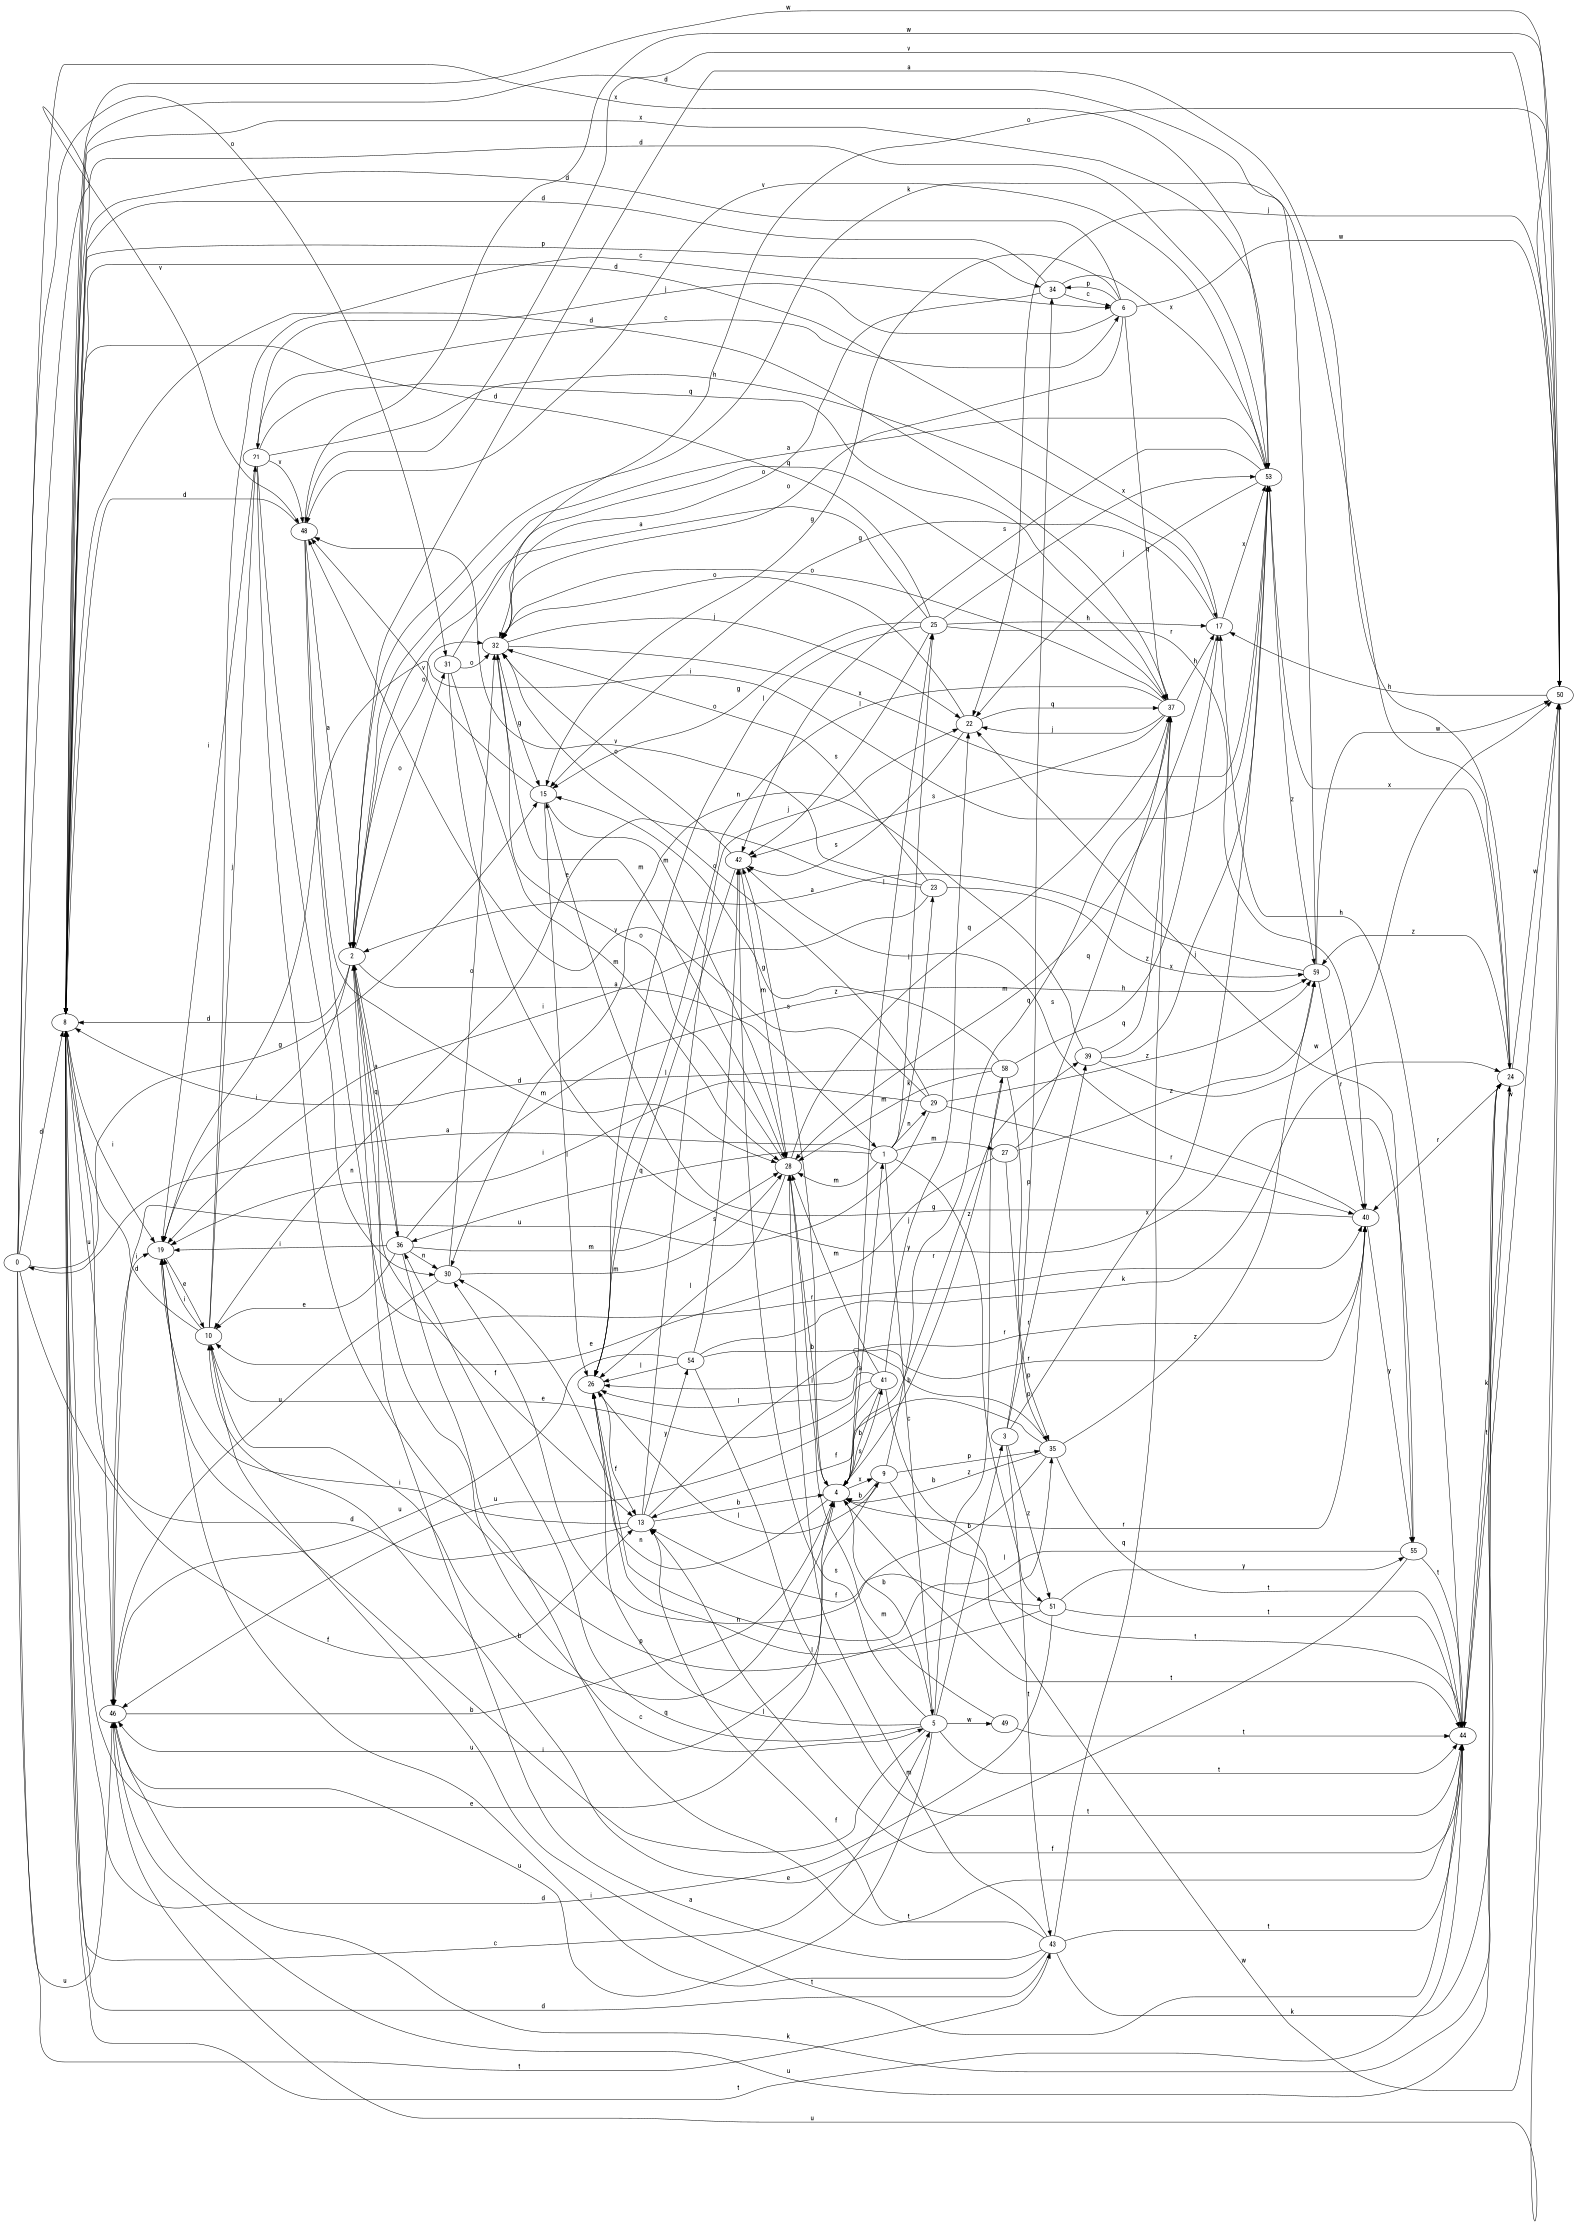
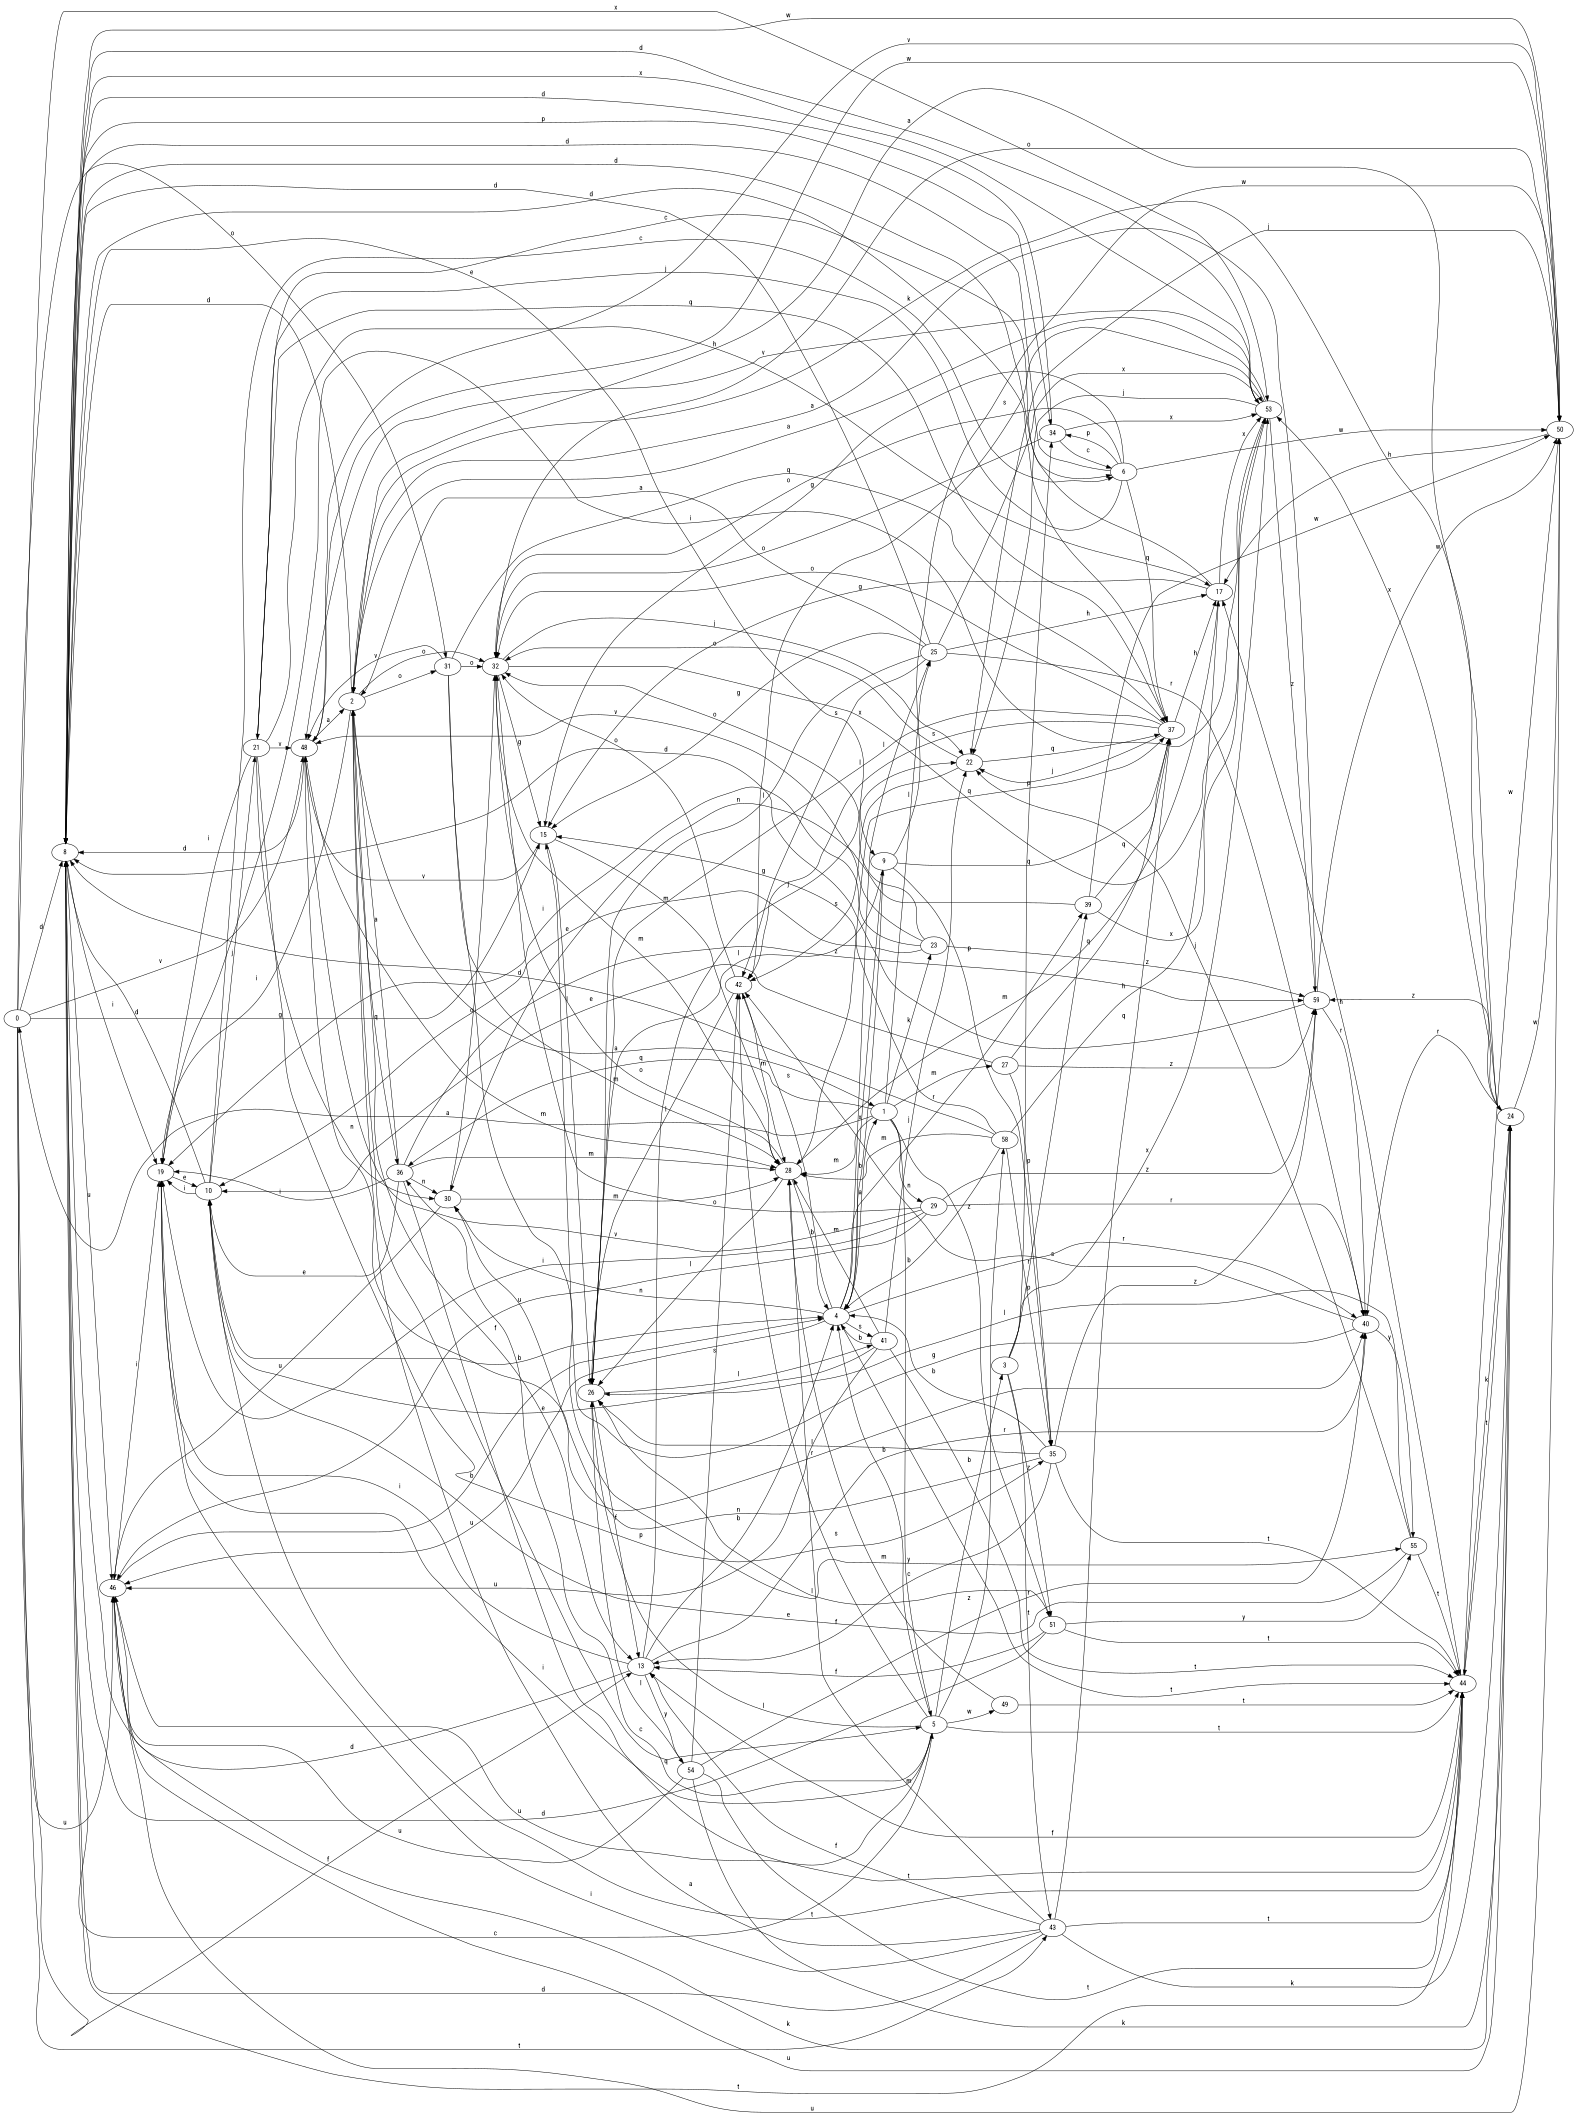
edge "31" -> "48": added, label "v"
edge "41" -> "26": reversed
